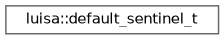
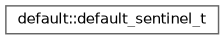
node "luisa::default_sentinel_t": label "luisa::default_sentinel_t" -> "default::default_sentinel_t"
